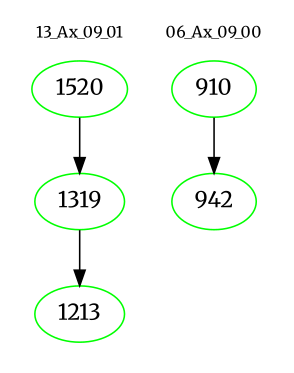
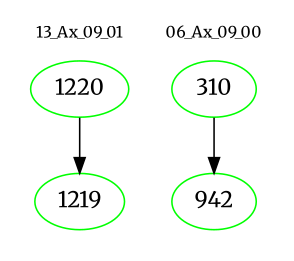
node "1520": label "1520" -> "1220"
node "910": label "910" -> "310"
node "1319": label "1319" -> "1219"
node "1213": removed
